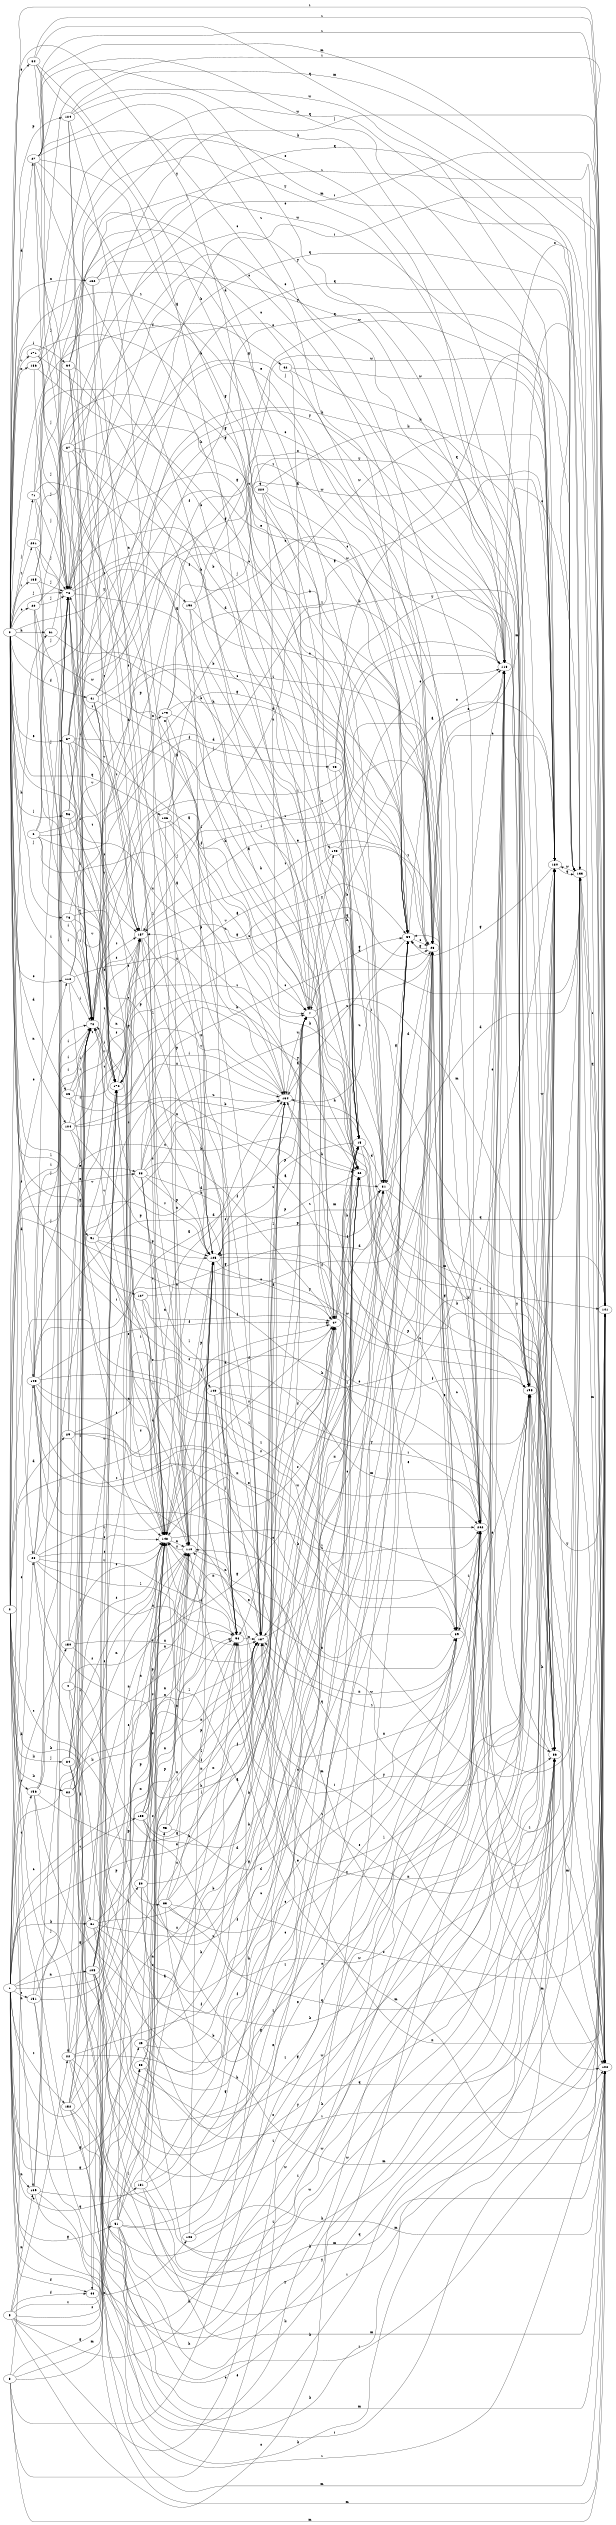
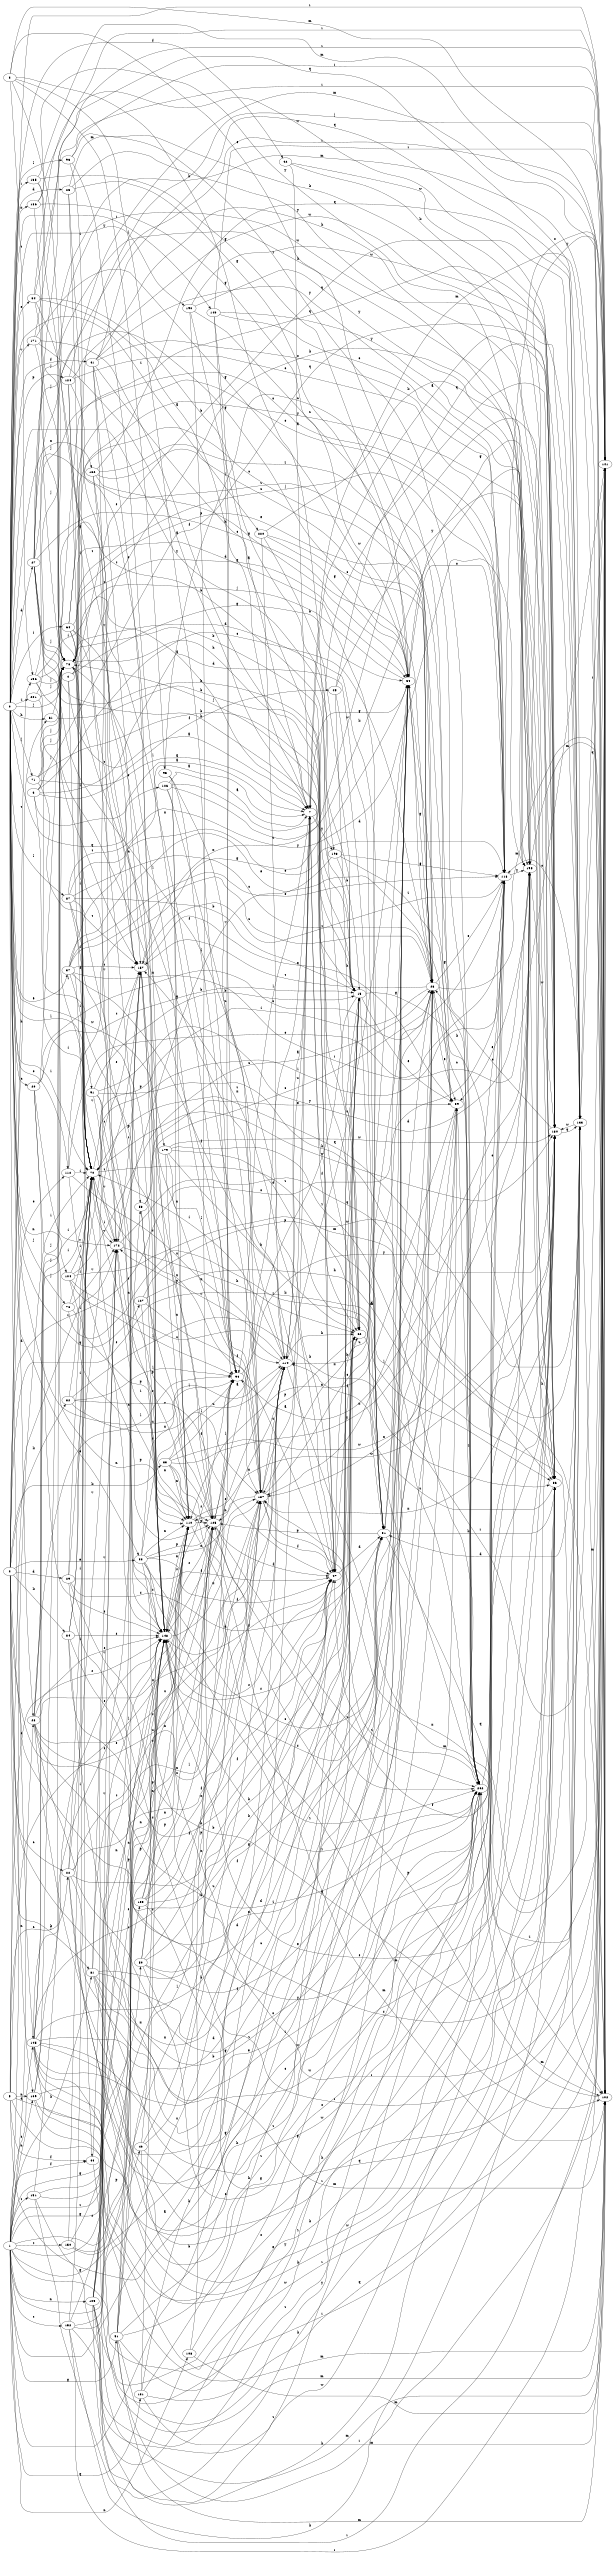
edge "0" -> "87": added, label "l"
edge "182" -> "202": added, label "z"
node "164": label "164" -> "114"
